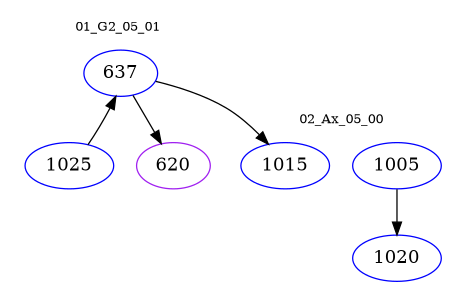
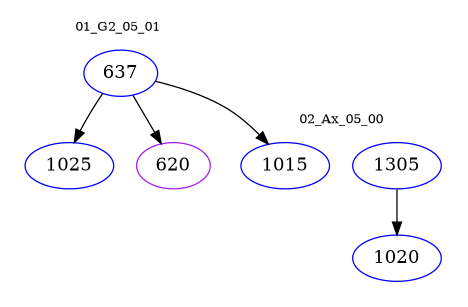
edge "1025" -> "637": reversed
node "1005": label "1005" -> "1305"
